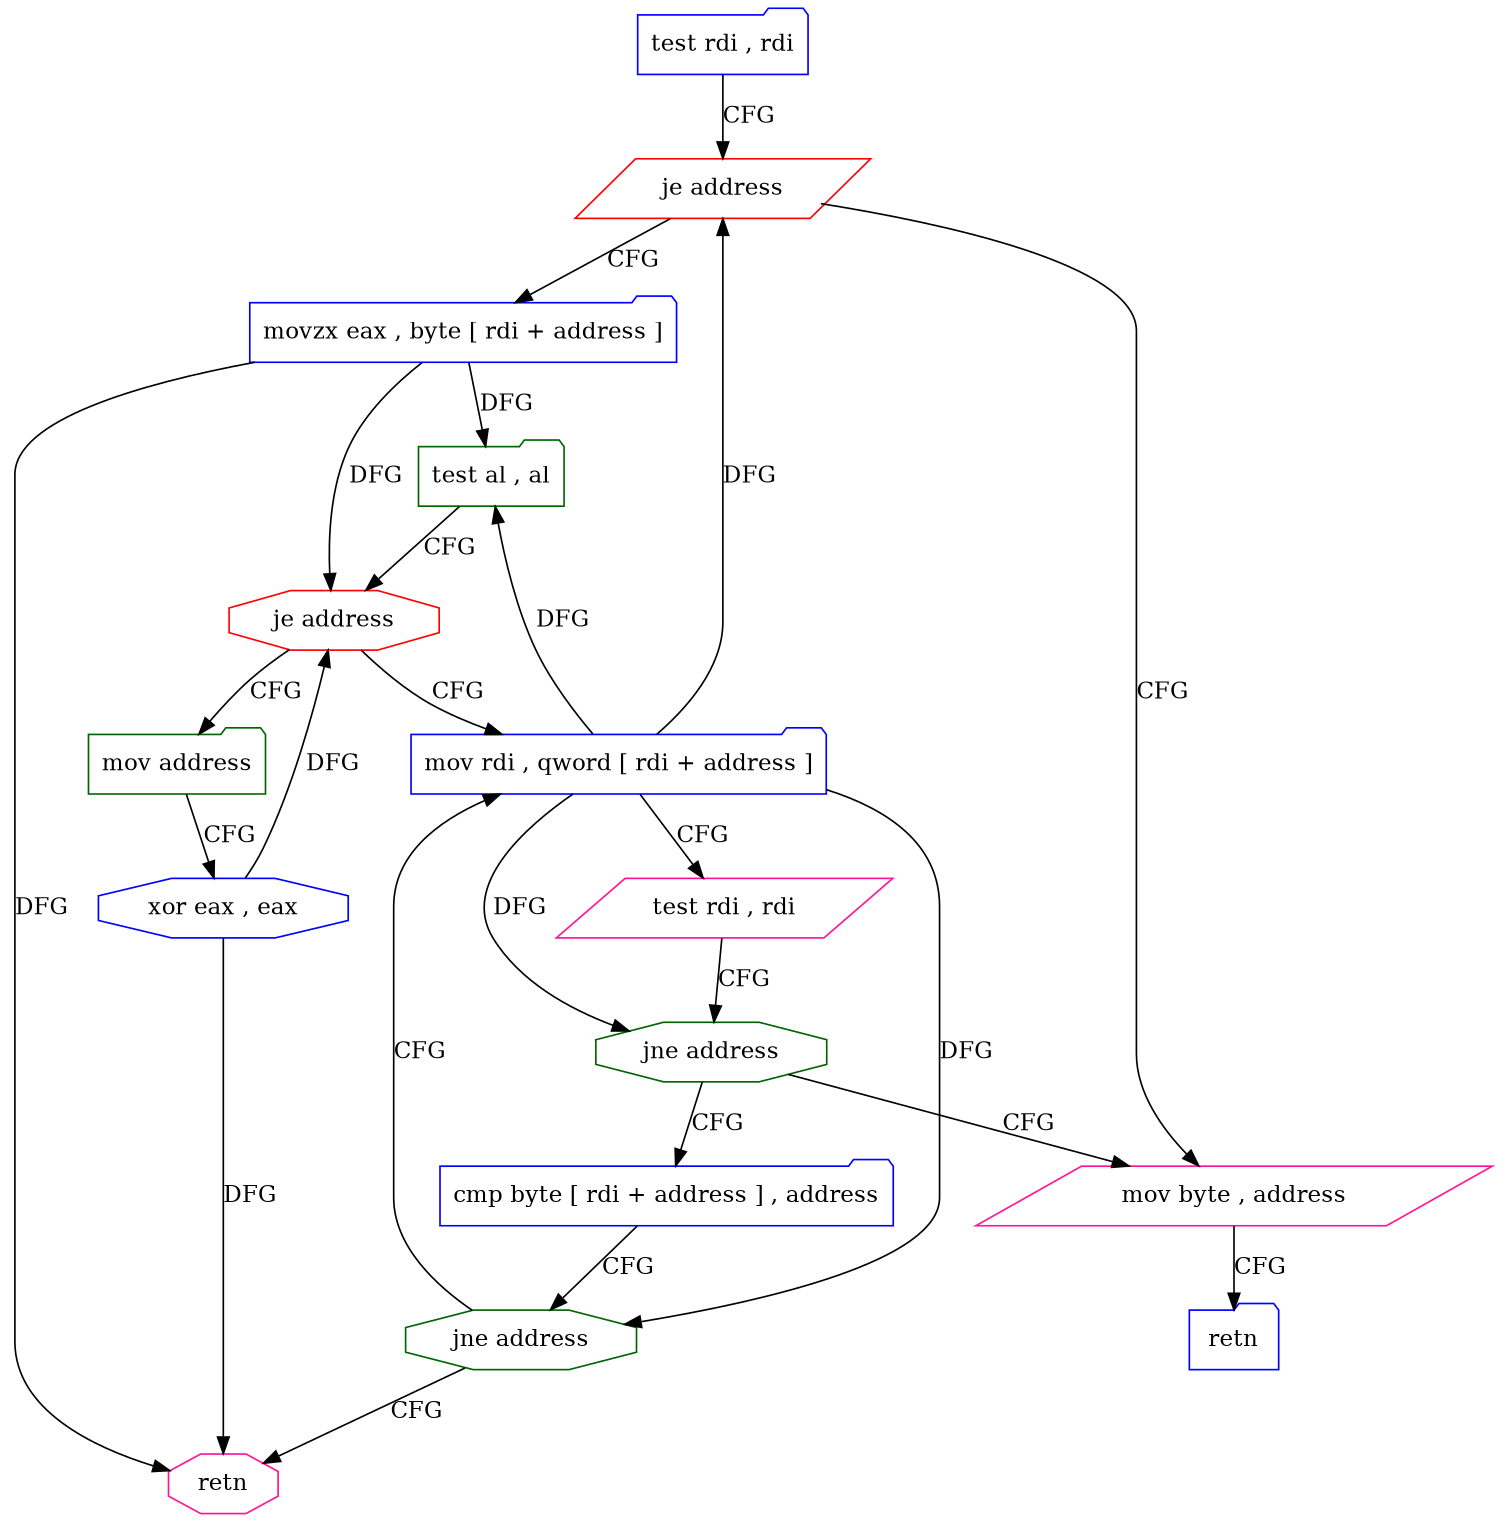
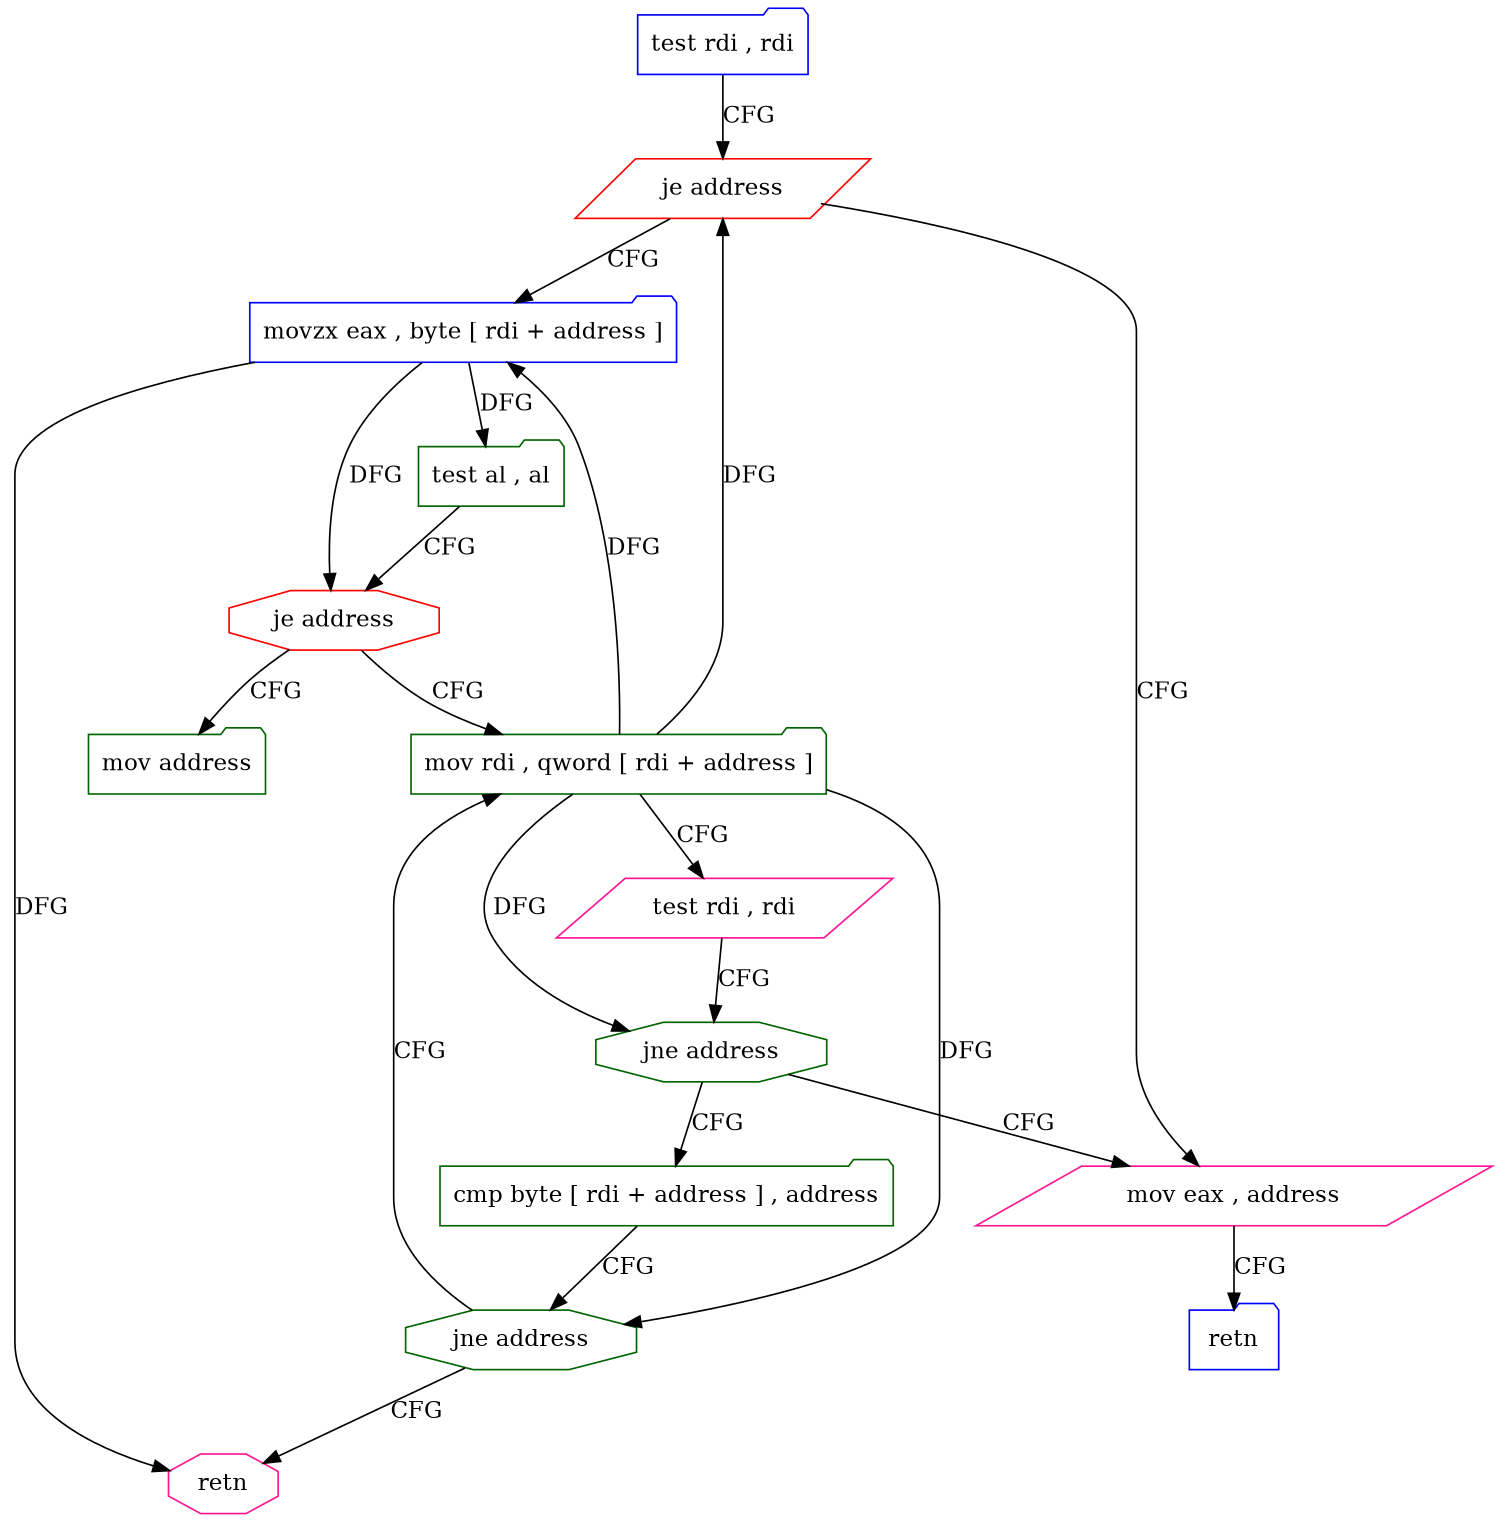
edge "mov rdi , qword [ rdi + address ]" -> "test al , al": now "mov rdi , qword [ rdi + address ]" -> "movzx eax , byte [ rdi + address ]"
node "mov rdi , qword [ rdi + address ]": color blue -> darkgreen
node "xor eax , eax": removed
node "cmp byte [ rdi + address ] , address": color blue -> darkgreen
node "mov byte , address": label "mov byte , address" -> "mov eax , address"
